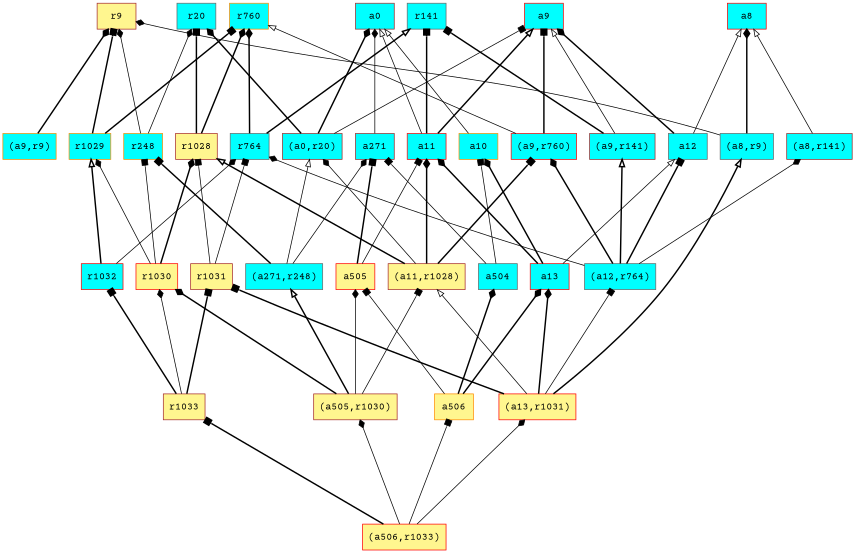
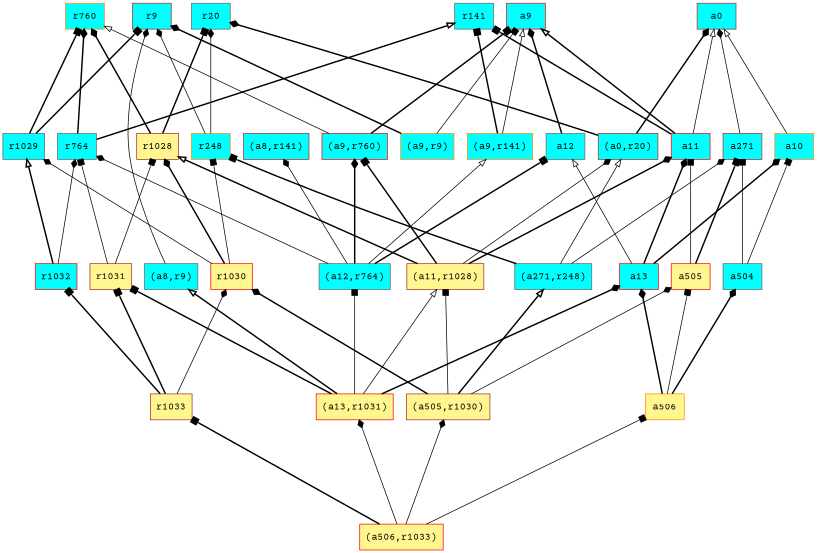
node "r9": fillcolor khaki1 -> cyan
node "a8": removed
edge "(a0,r20)" -> "a9": now "(a9,r9)" -> "a9"
node "r1029": color darkorange -> gray40
node "(a9,r141)": color brown -> darkorange
edge "(a12,r764)" -> "(a9,r141)": style bold -> solid
